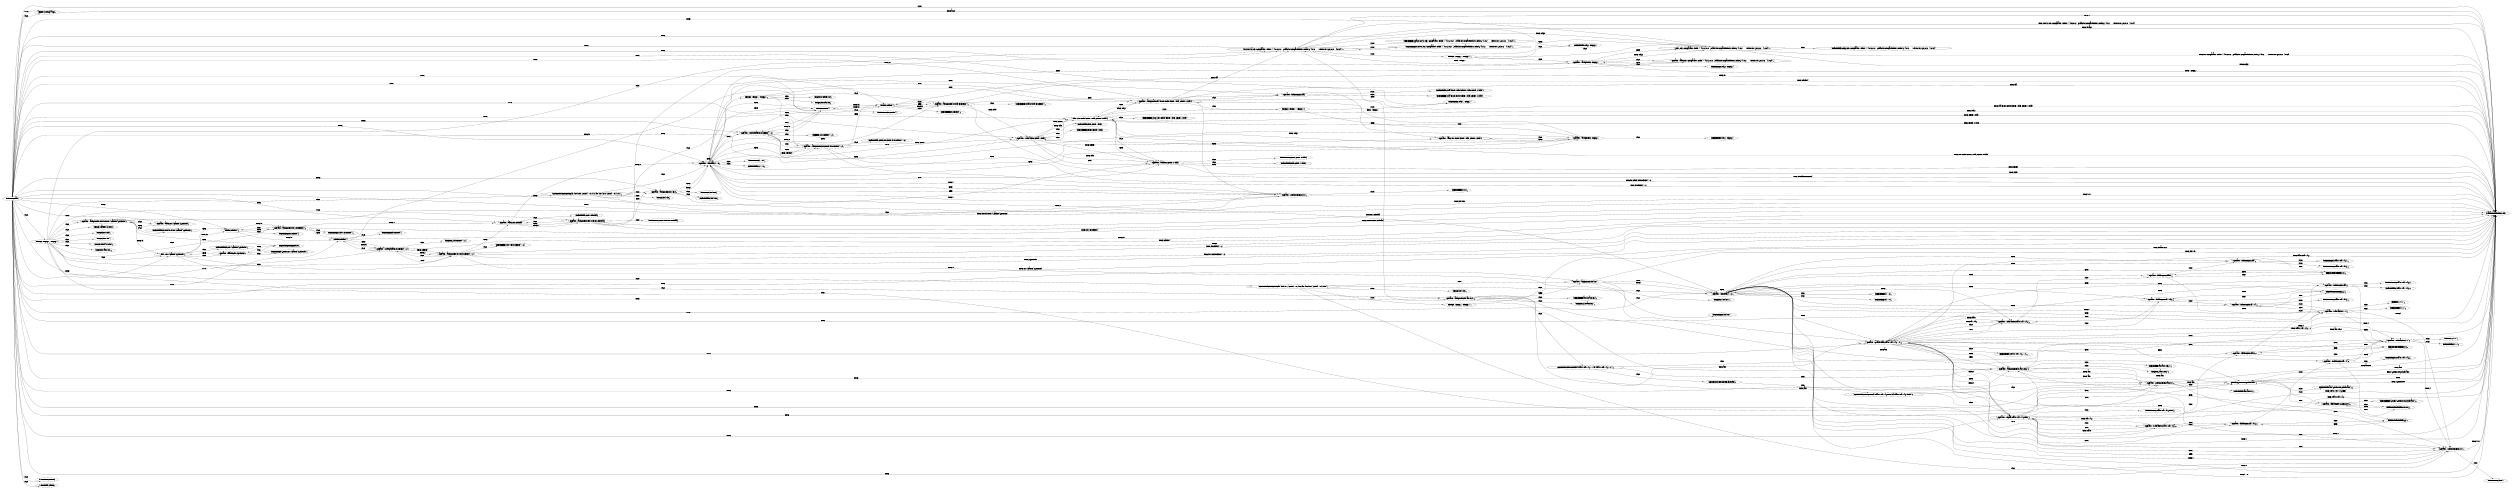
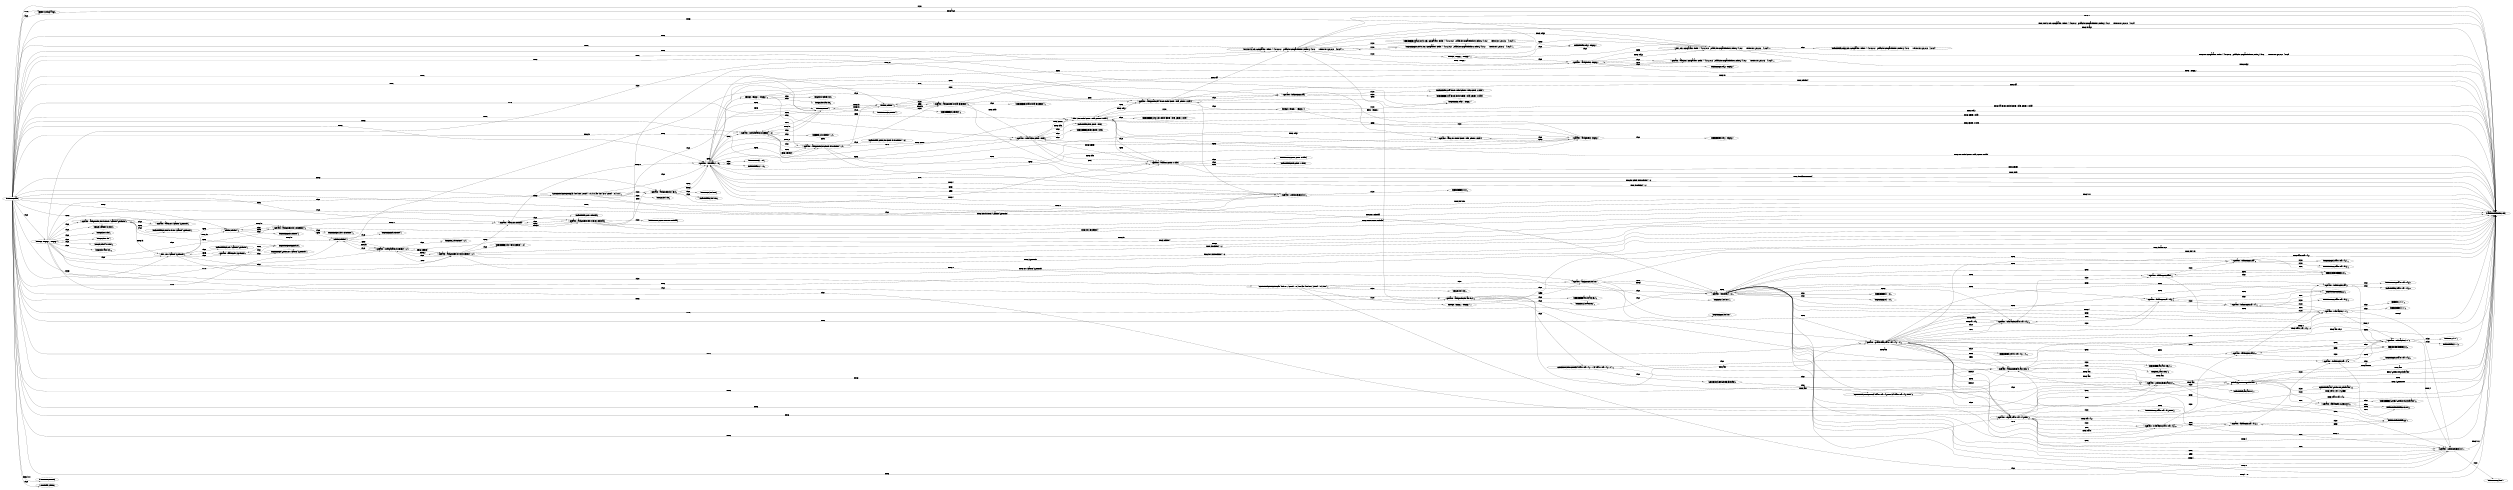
edge "(METHOD,main)" -> "(MODIFIER,PUBLIC)": label "AST: " -> "DDG: i++"
